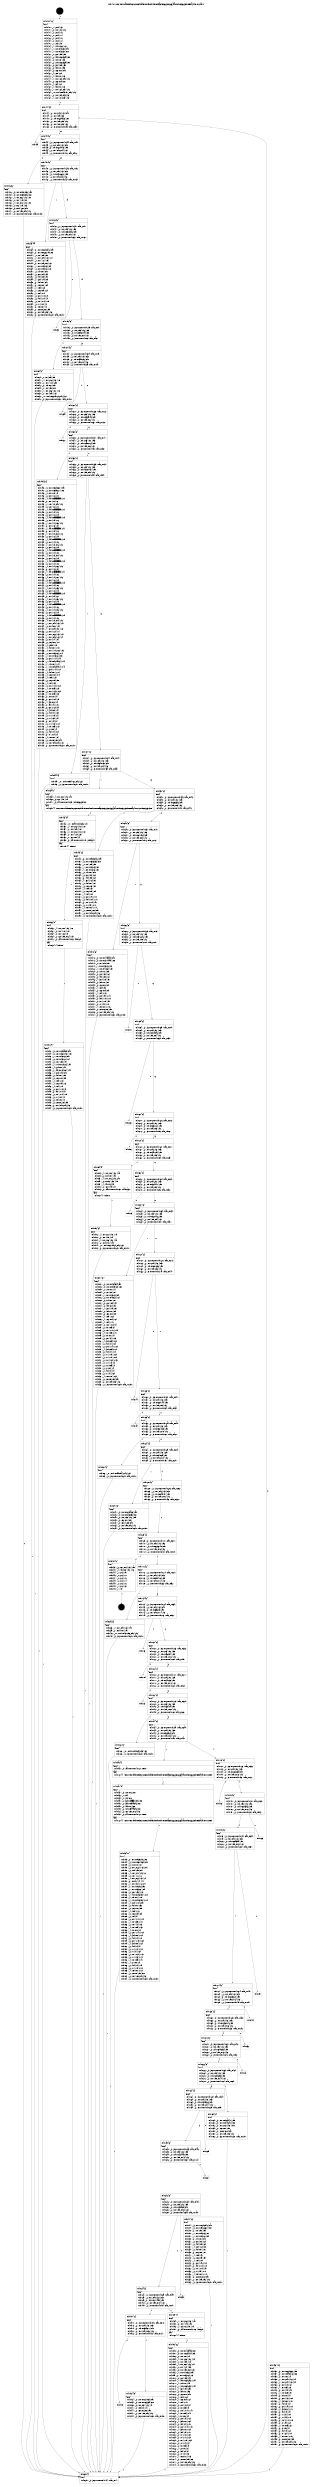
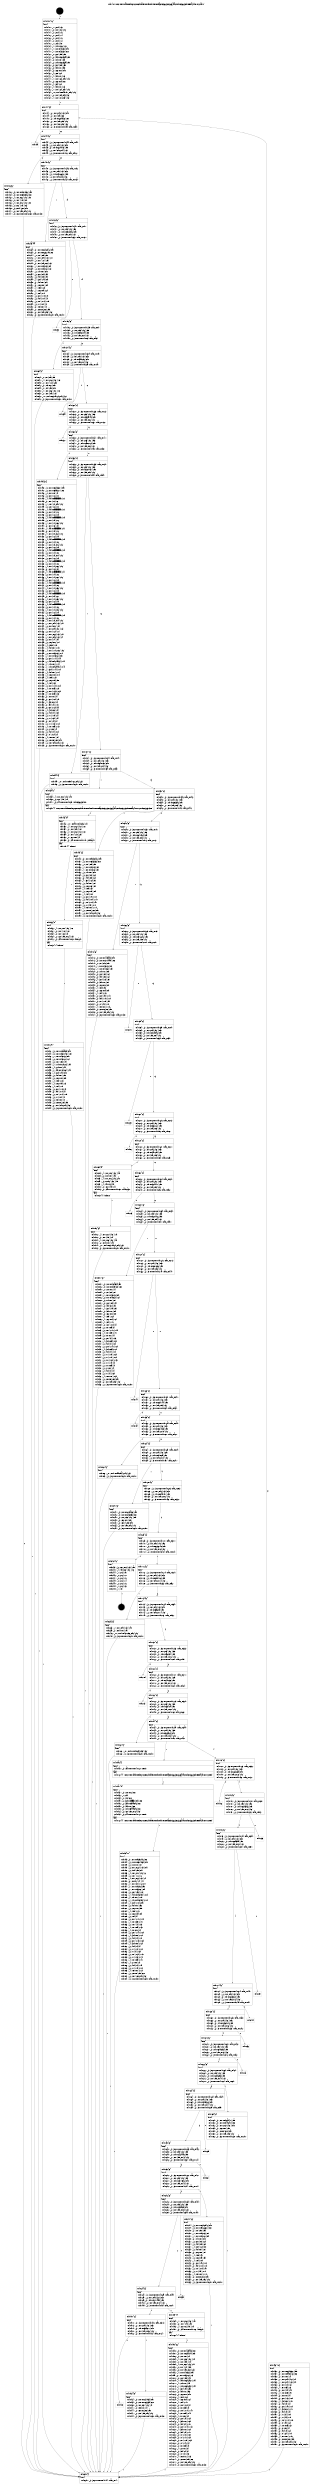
node "0x4021c3": removed
node "0x4018bc [28]": added
